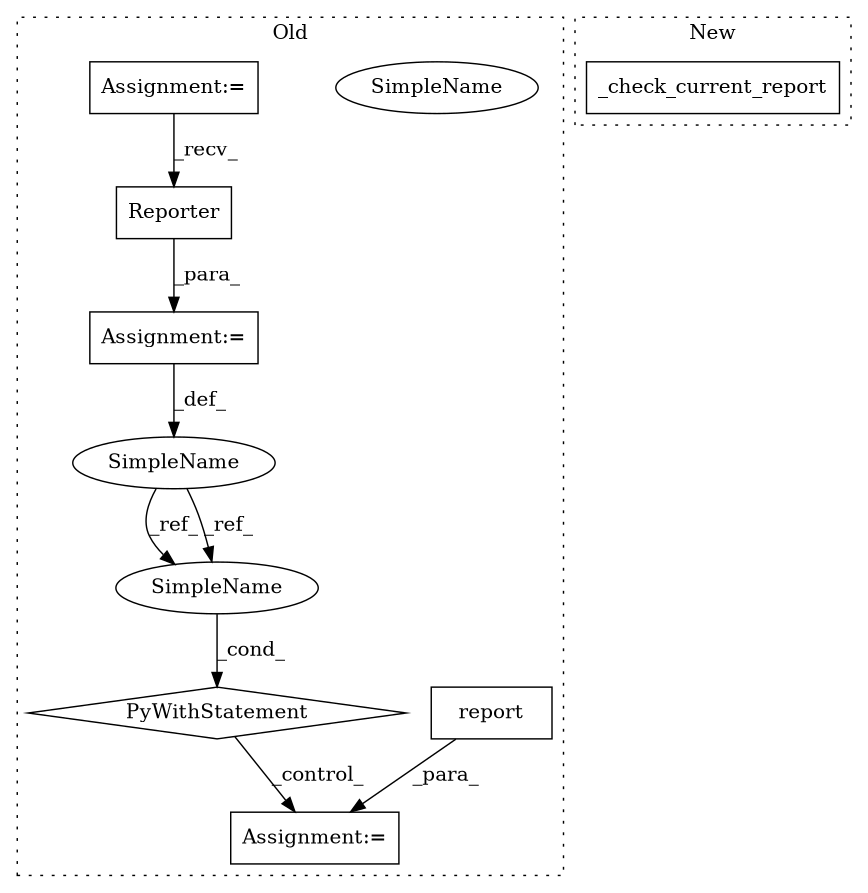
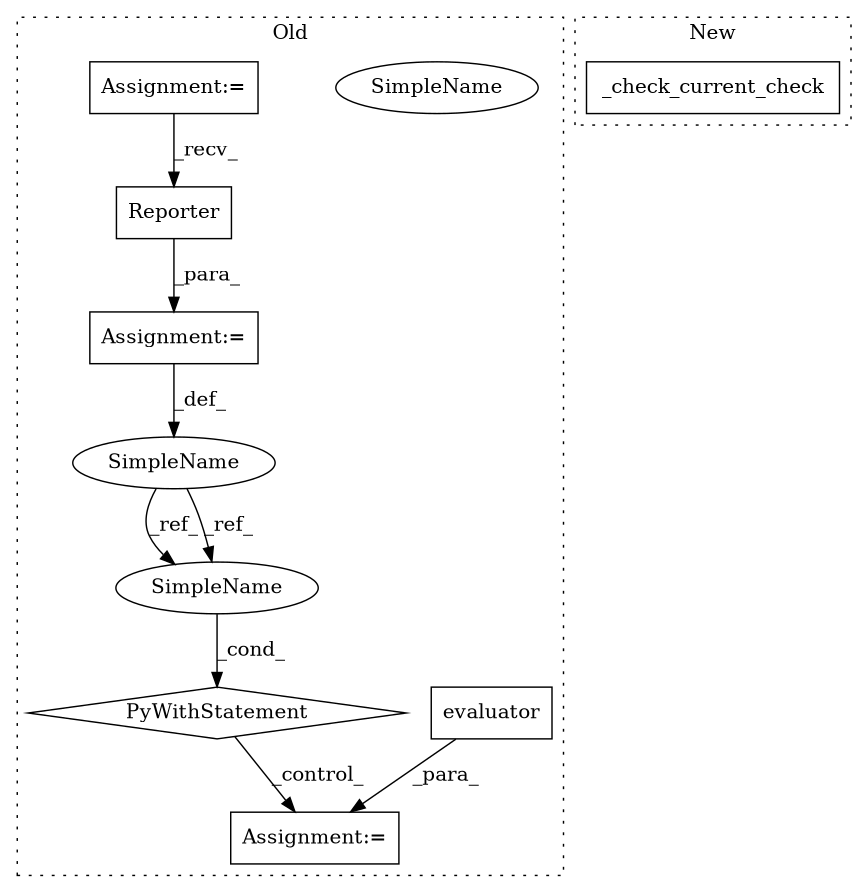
node "_check_current_report": label "_check_current_report" -> "_check_current_check"
node "report": label "report" -> "evaluator"
